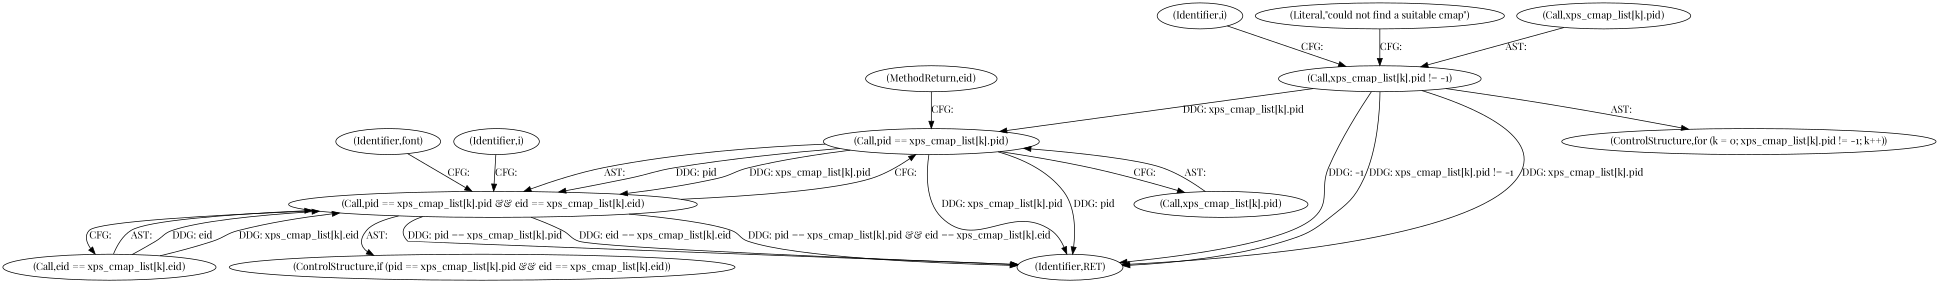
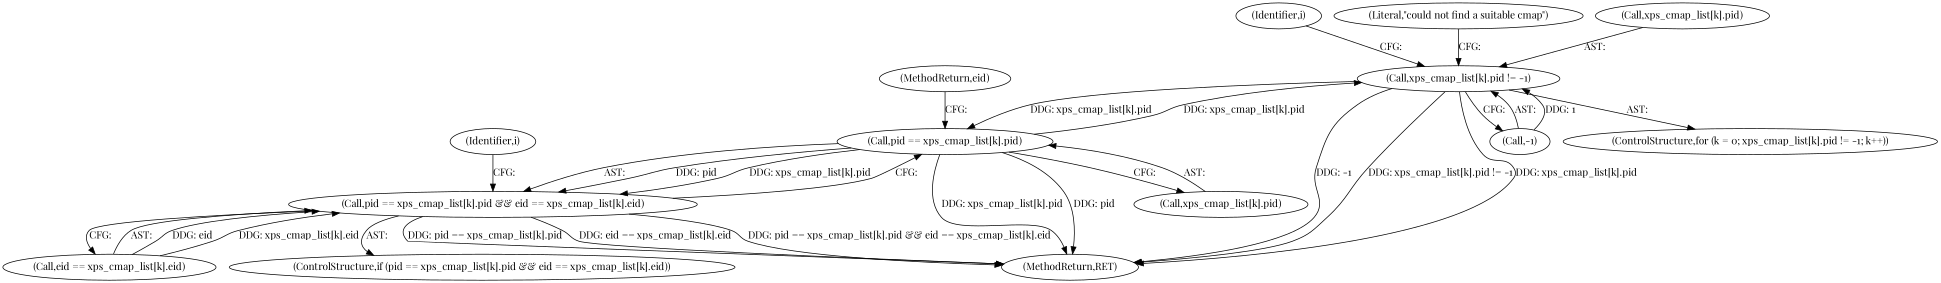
edge "(Call,pid == xps_cmap_list[k].pid)" -> "(Call,xps_cmap_list[k].pid != -1)": added, label "DDG: xps_cmap_list[k].pid"
node "(Identifier,font)": removed
node "(Call,-1)": added
node "(Identifier,RET)": label "(Identifier,RET)" -> "(MethodReturn,RET)"
